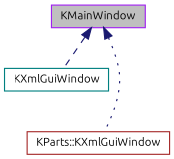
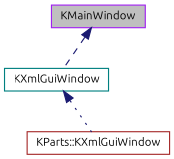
edge "KParts::KXmlGuiWindow" -> "KMainWindow": now "KParts::KXmlGuiWindow" -> "KXmlGuiWindow"
